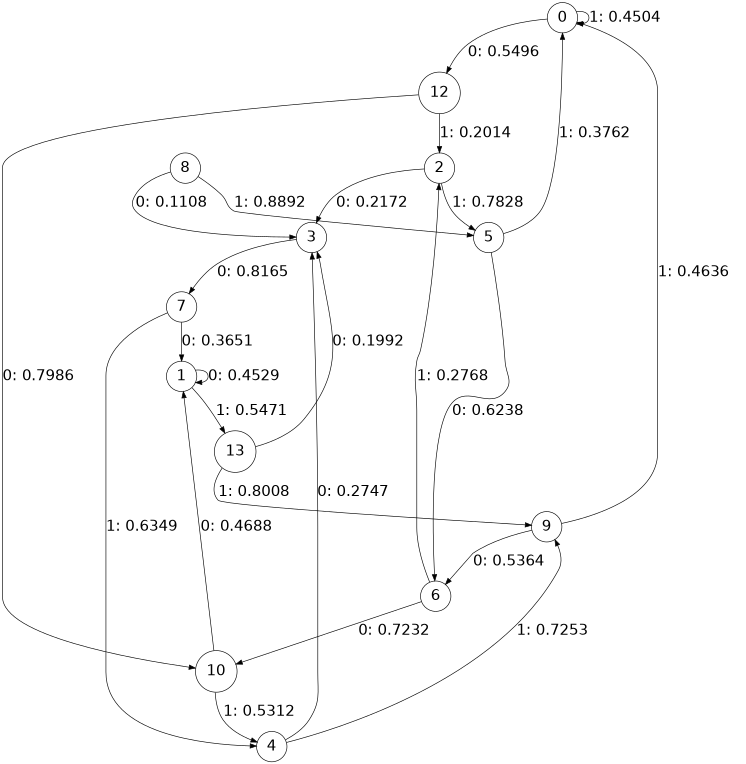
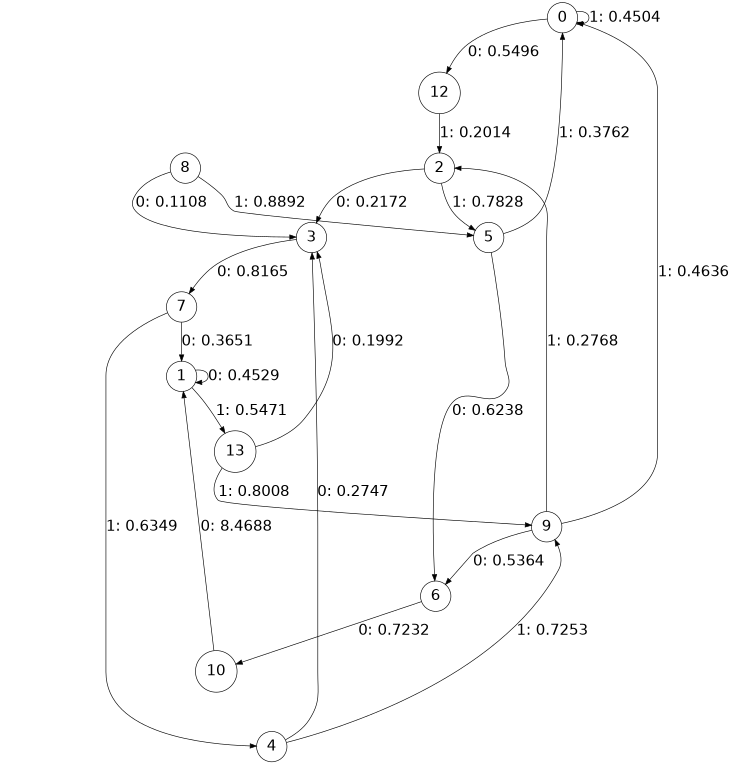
edge "12" -> "10": removed, label "0: 0.7986"
edge "6" -> "2": now "9" -> "2"
edge "10" -> "1": label "0: 0.4688   " -> "0: 8.4688   "
edge "10" -> "4": removed, label "1: 0.5312"
